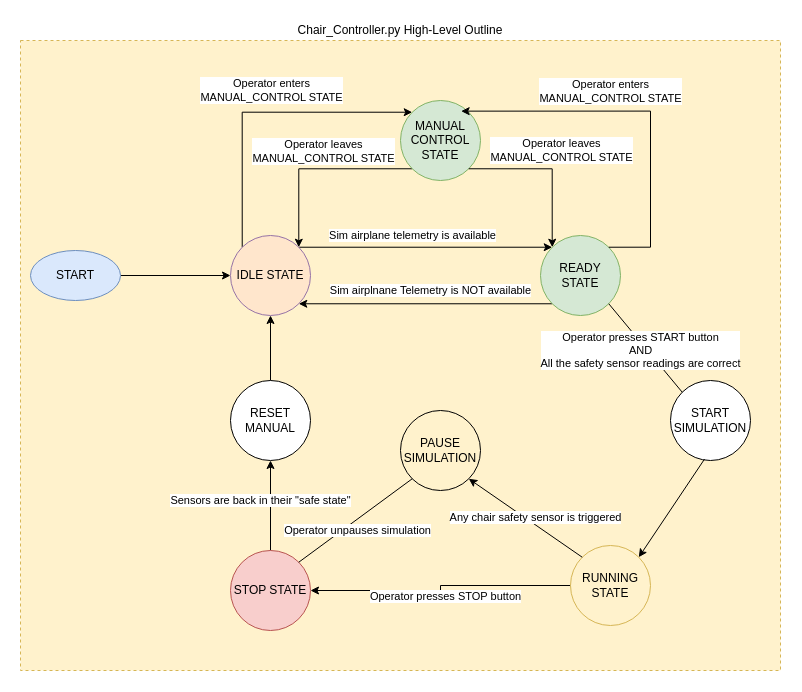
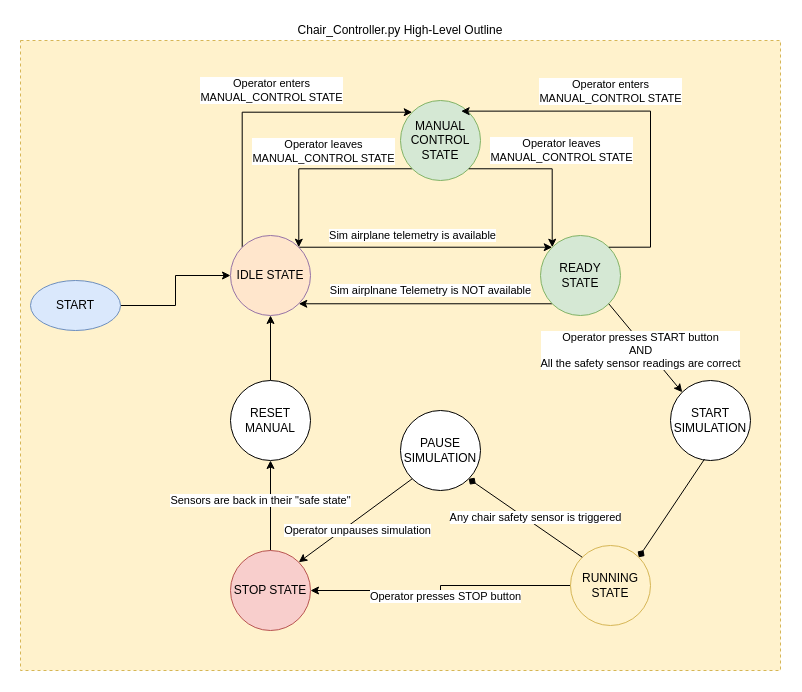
node "START": moved (76, 276) -> (76, 306)
edge "READY STATE" -- "START SIMULATION": arrowhead none -> classic
node "PAUSE SIMULATION": fillcolor #fff2cc -> #ffffff
edge "RUNNING STATE" -> "PAUSE SIMULATION": arrowhead classic -> diamond
edge "START SIMULATION" -> "RUNNING STATE": arrowhead classic -> diamond
edge "PAUSE SIMULATION" -- "STOP STATE": arrowhead none -> classic
